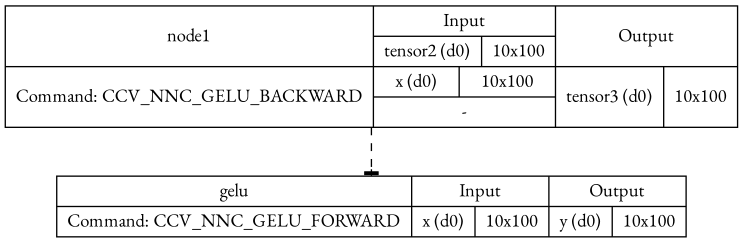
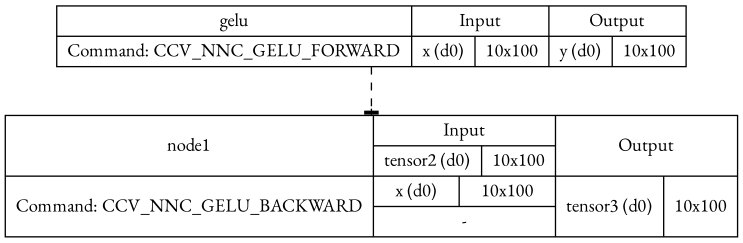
edge "node1" -> "gelu": reversed
